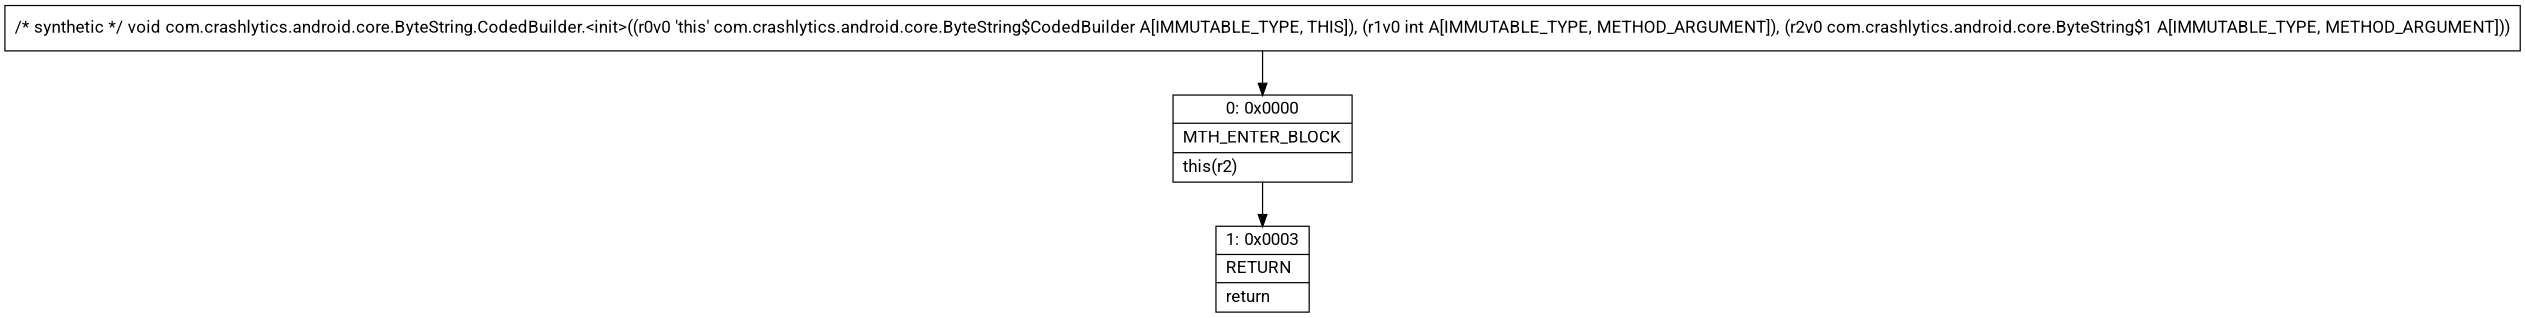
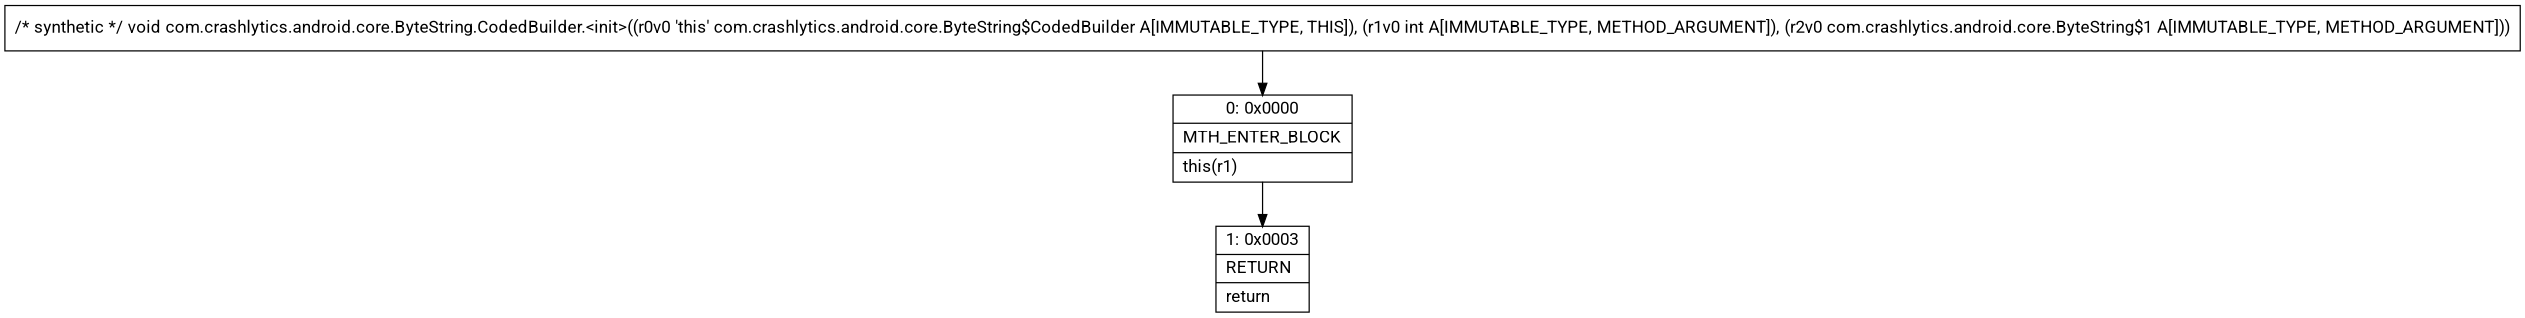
node "0: 0x0000": text "this(r2)" -> "this(r1)"
